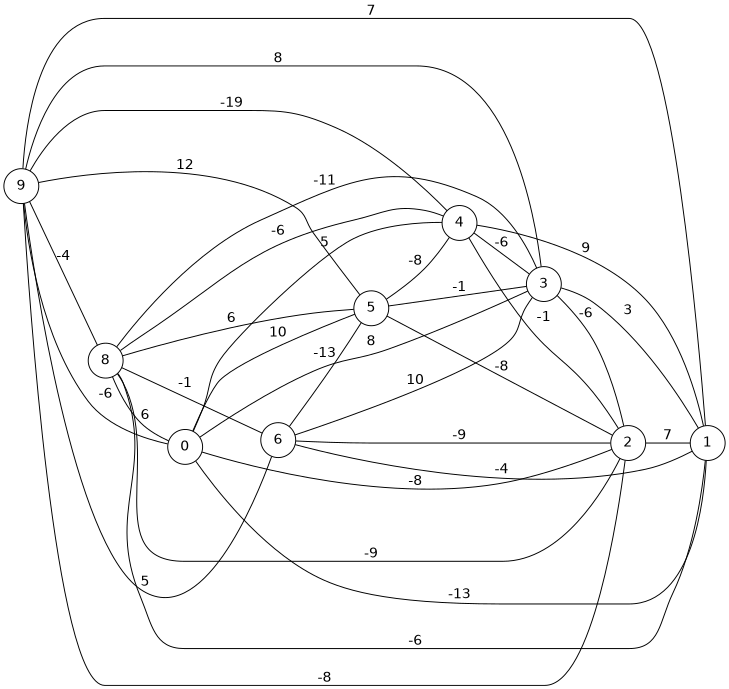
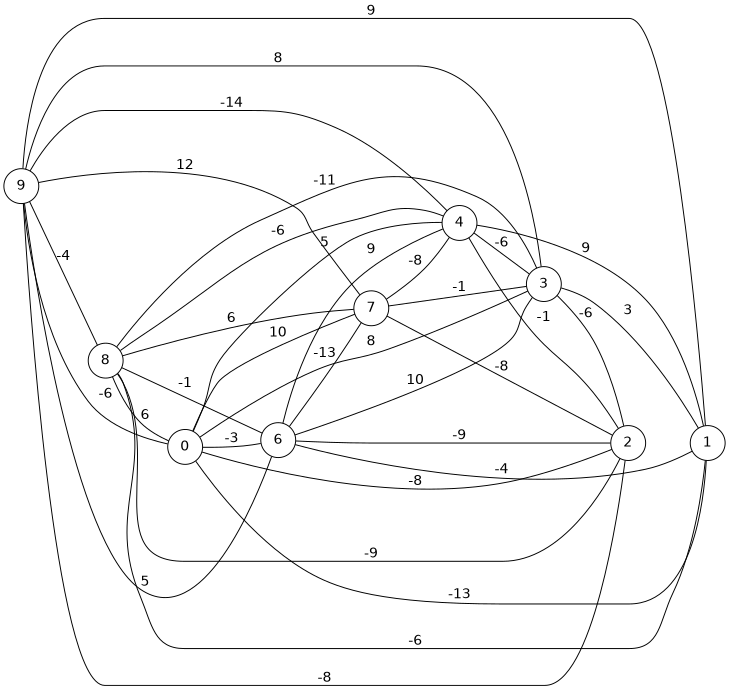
edge "9" -- "1": label "7" -> "9"
edge "9" -- "4": label "-19" -> "-14"
edge "4" -- "6": added, label "9"
node "5": label "5" -> "7"
edge "2" -- "1": removed, label "7"
edge "6" -- "0": added, label "-3"
